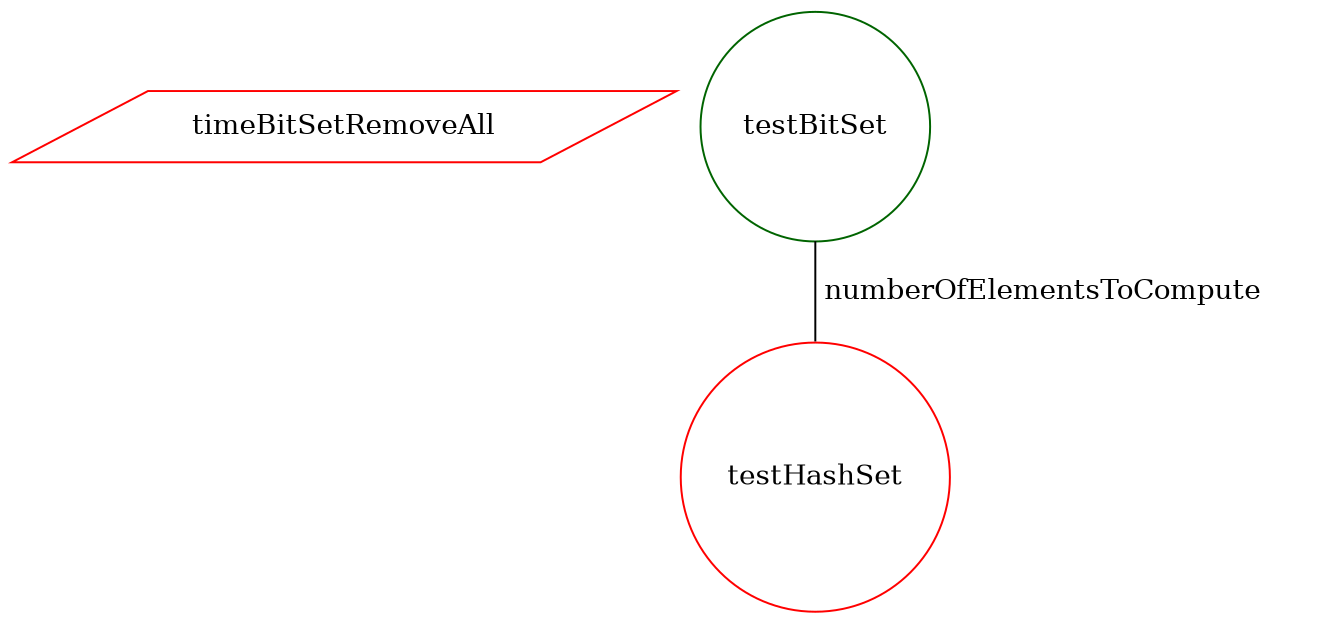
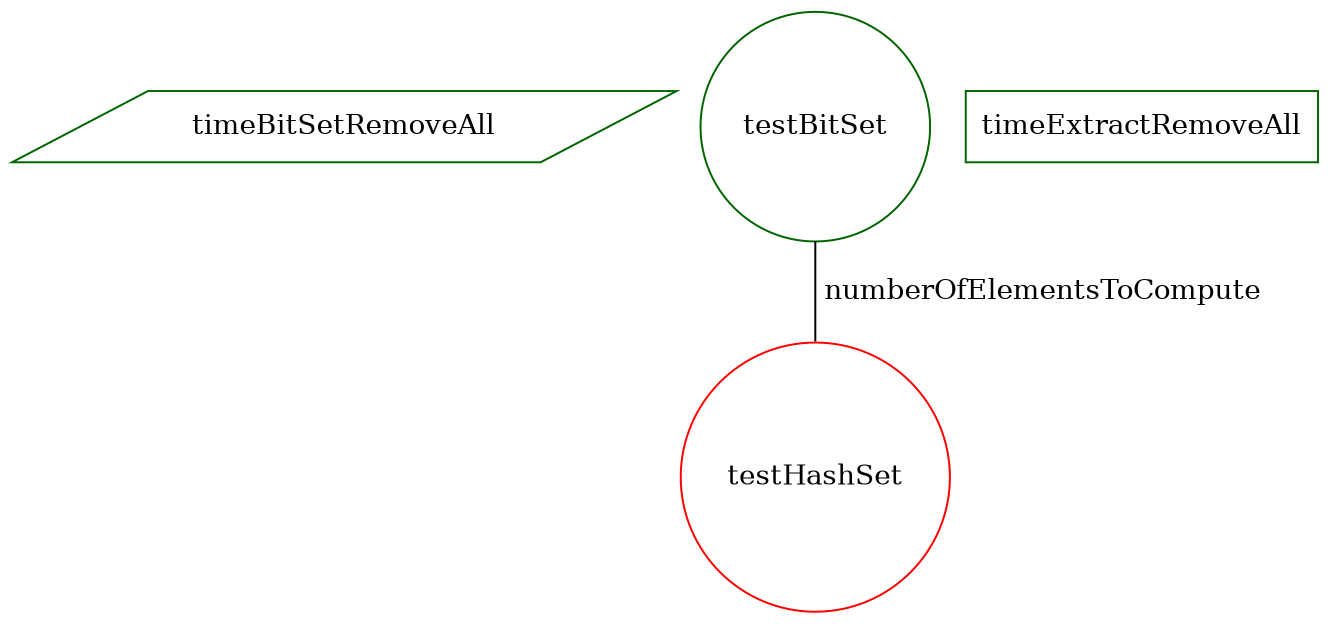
node "timeBitSetRemoveAll": color red -> darkgreen
node "timeExtractRemoveAll": added
